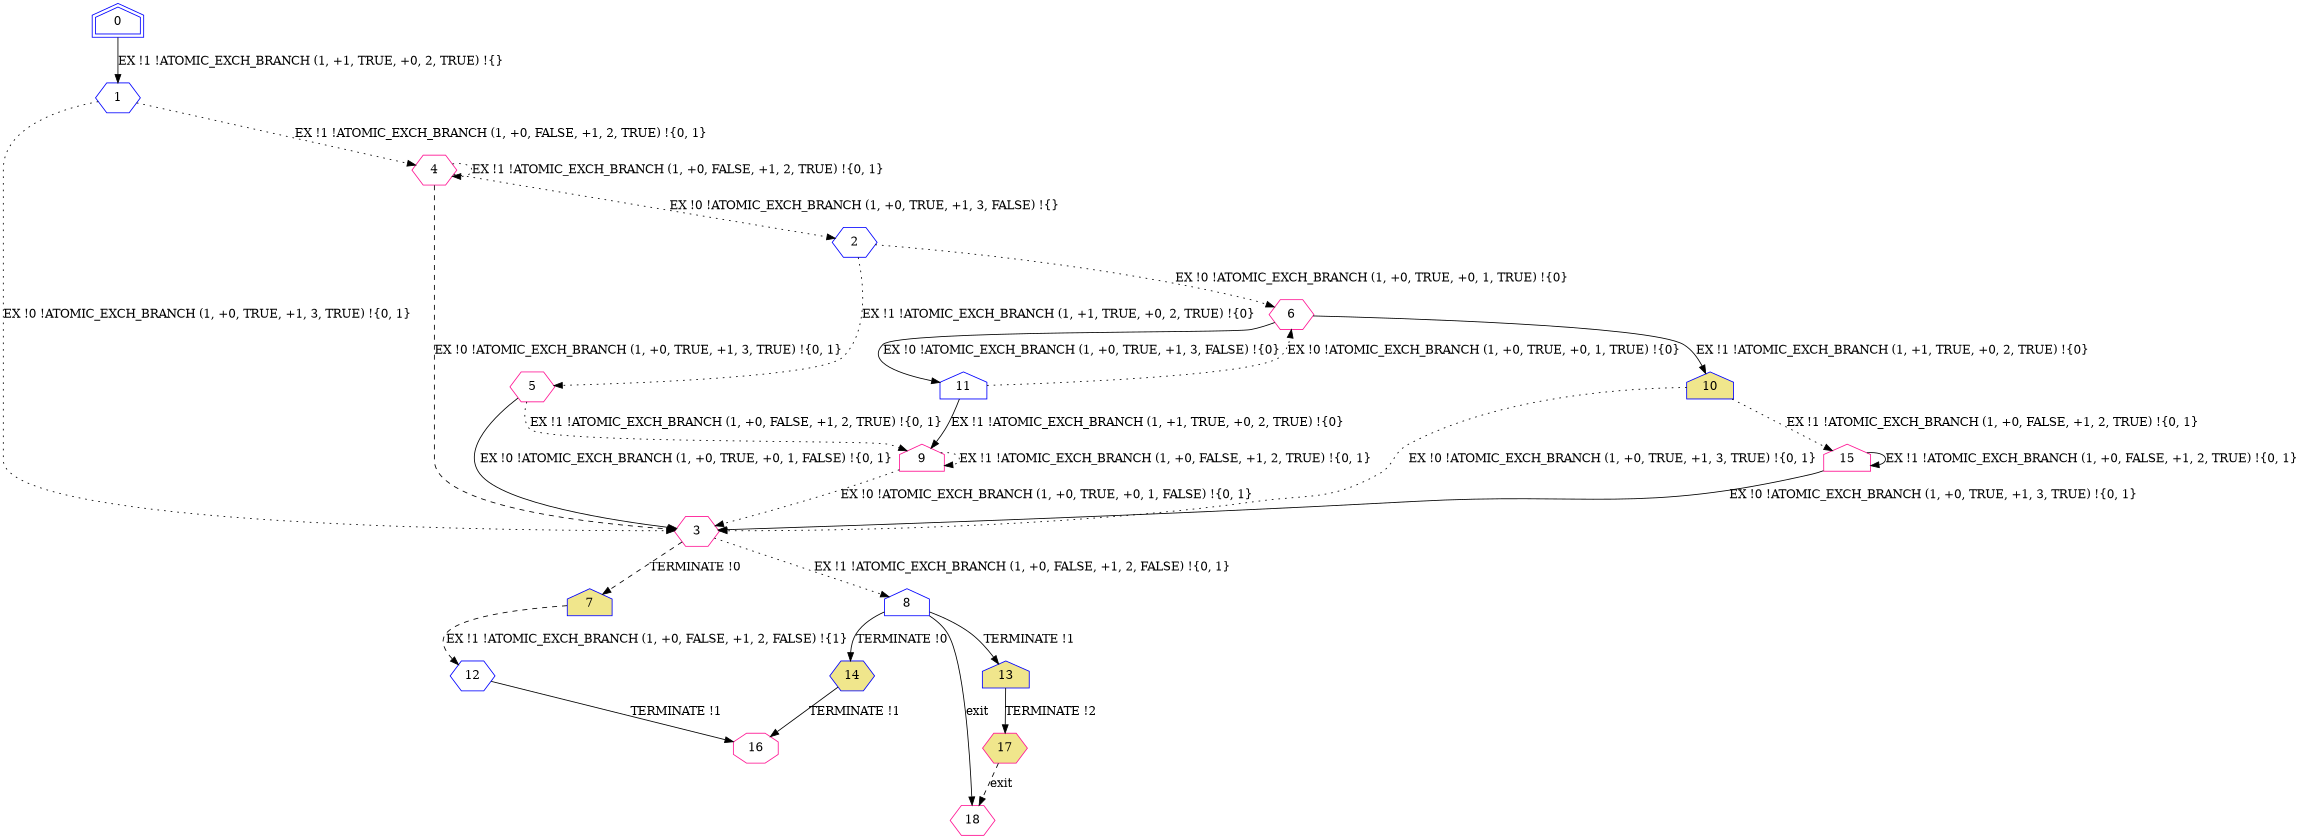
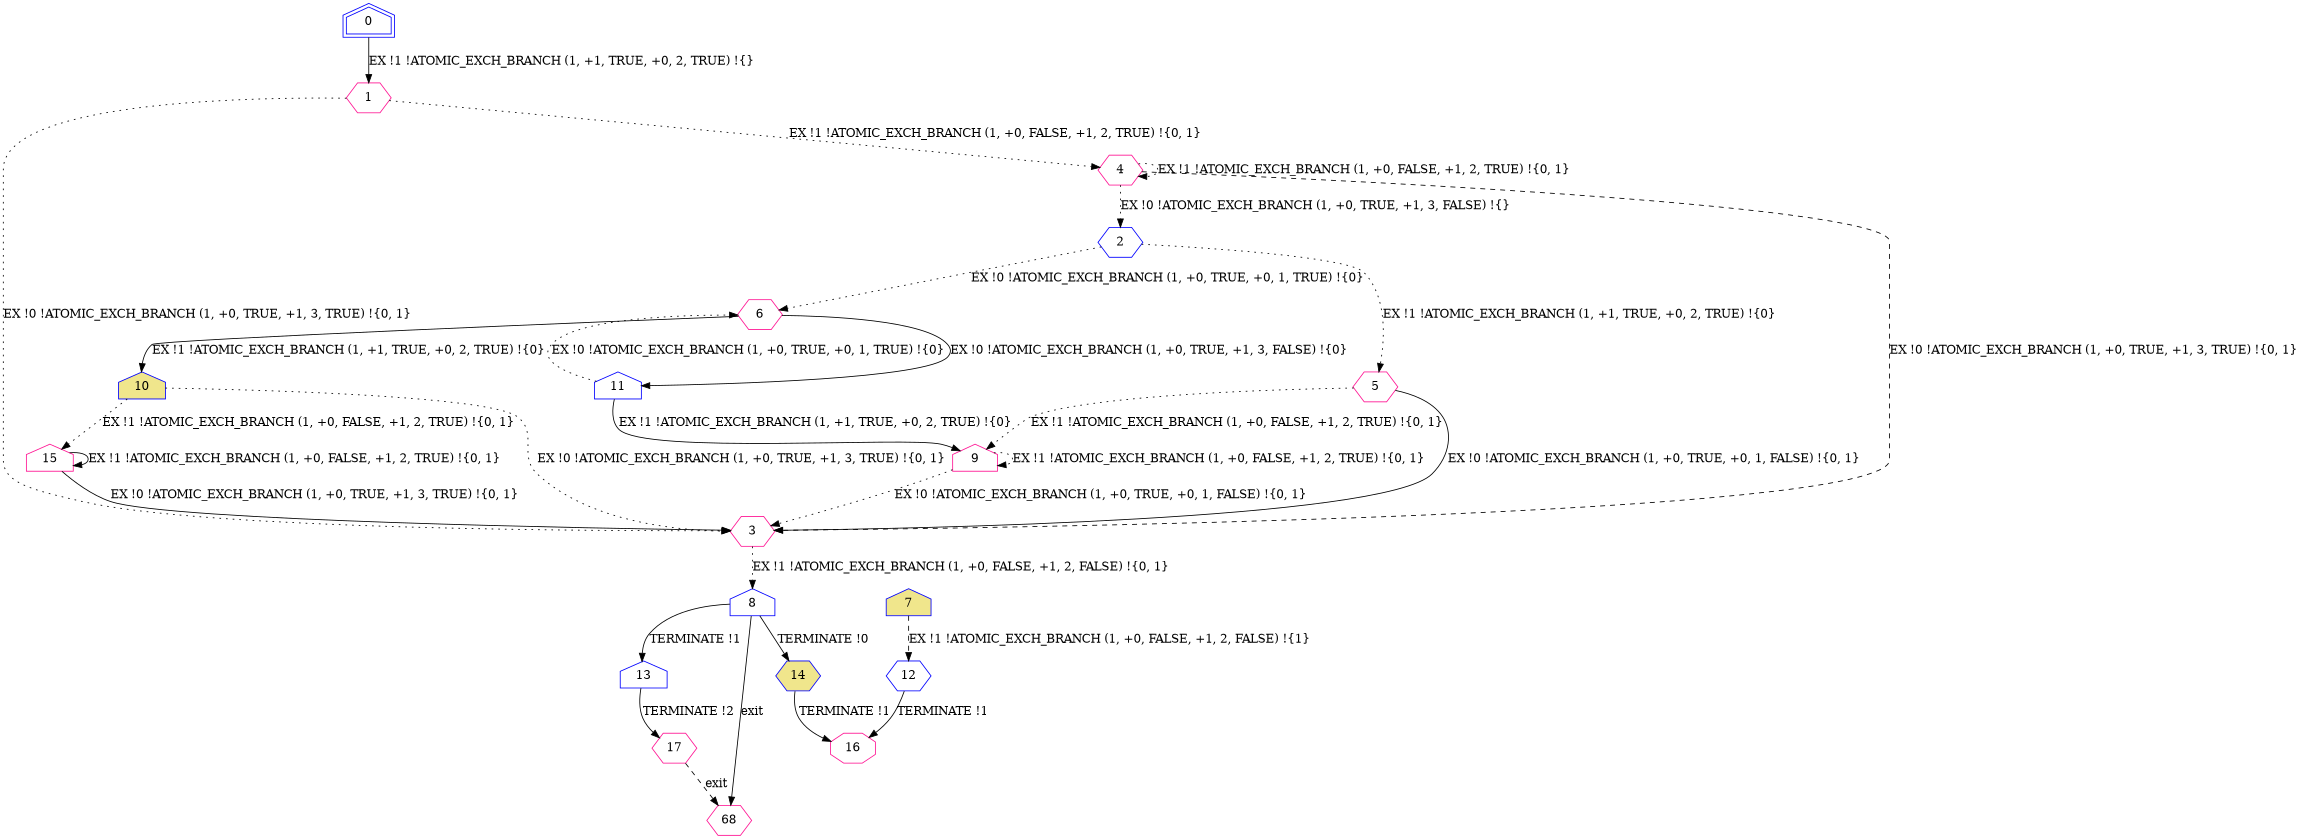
node "1": color blue -> deeppink
edge "3" -> "7": removed, label "TERMINATE !0"
node "13": fillcolor khaki -> white
node "17": fillcolor khaki -> white
node "18": label "18" -> "68"
